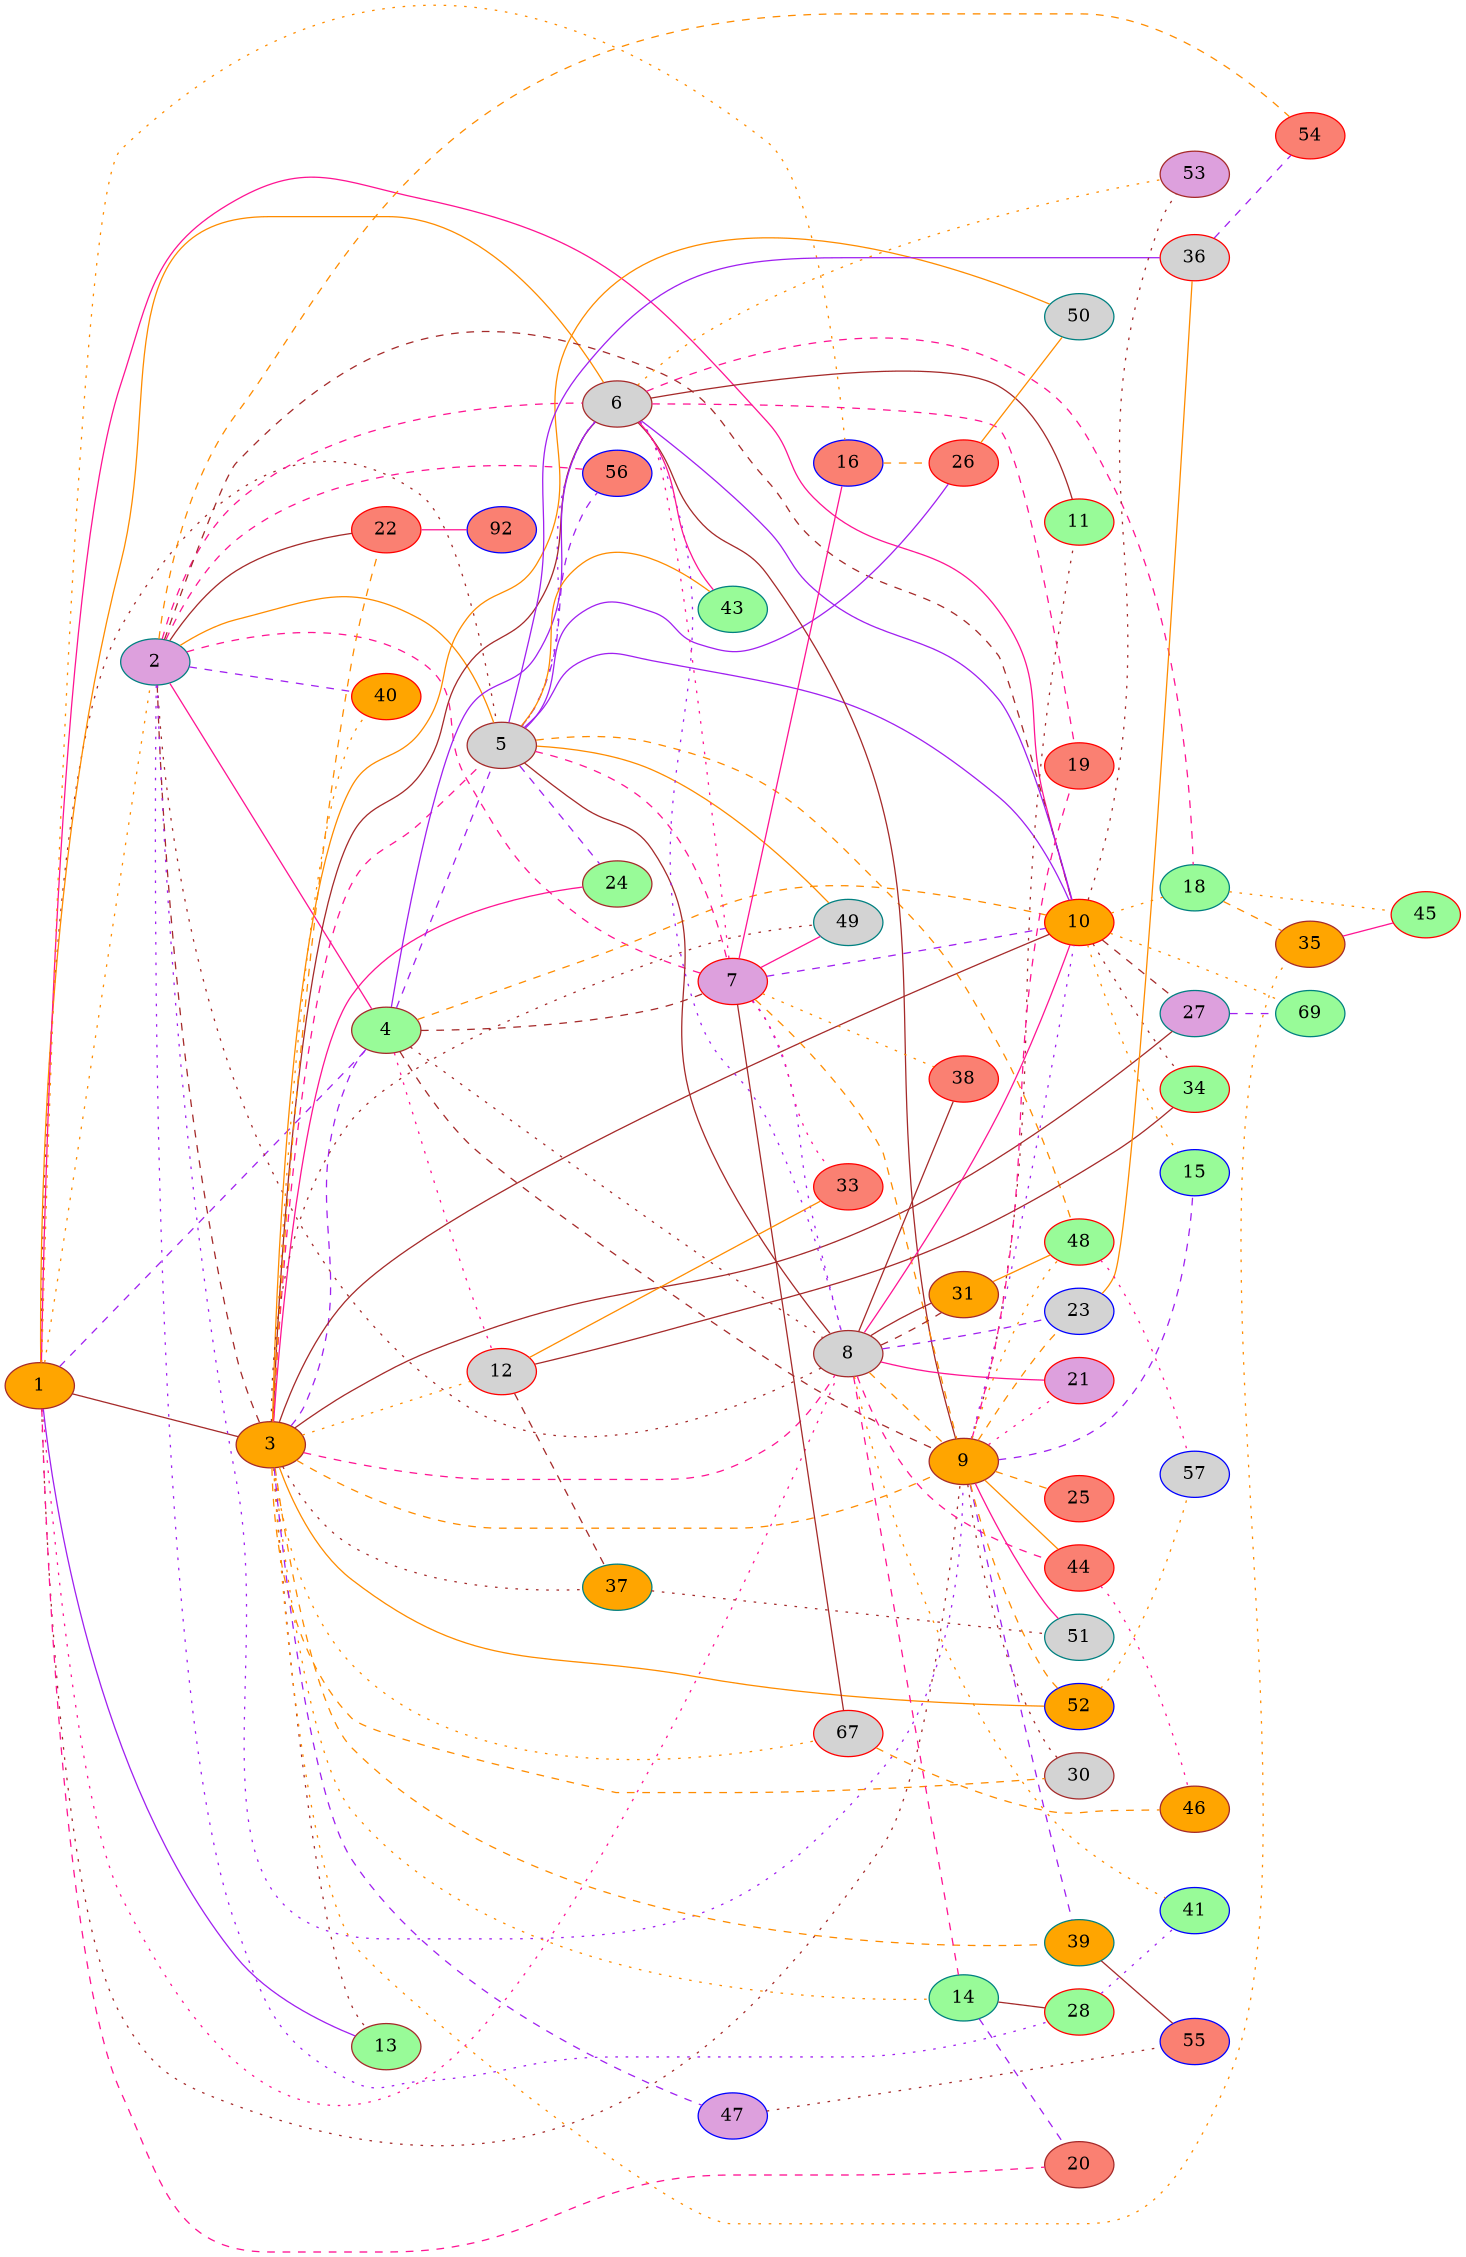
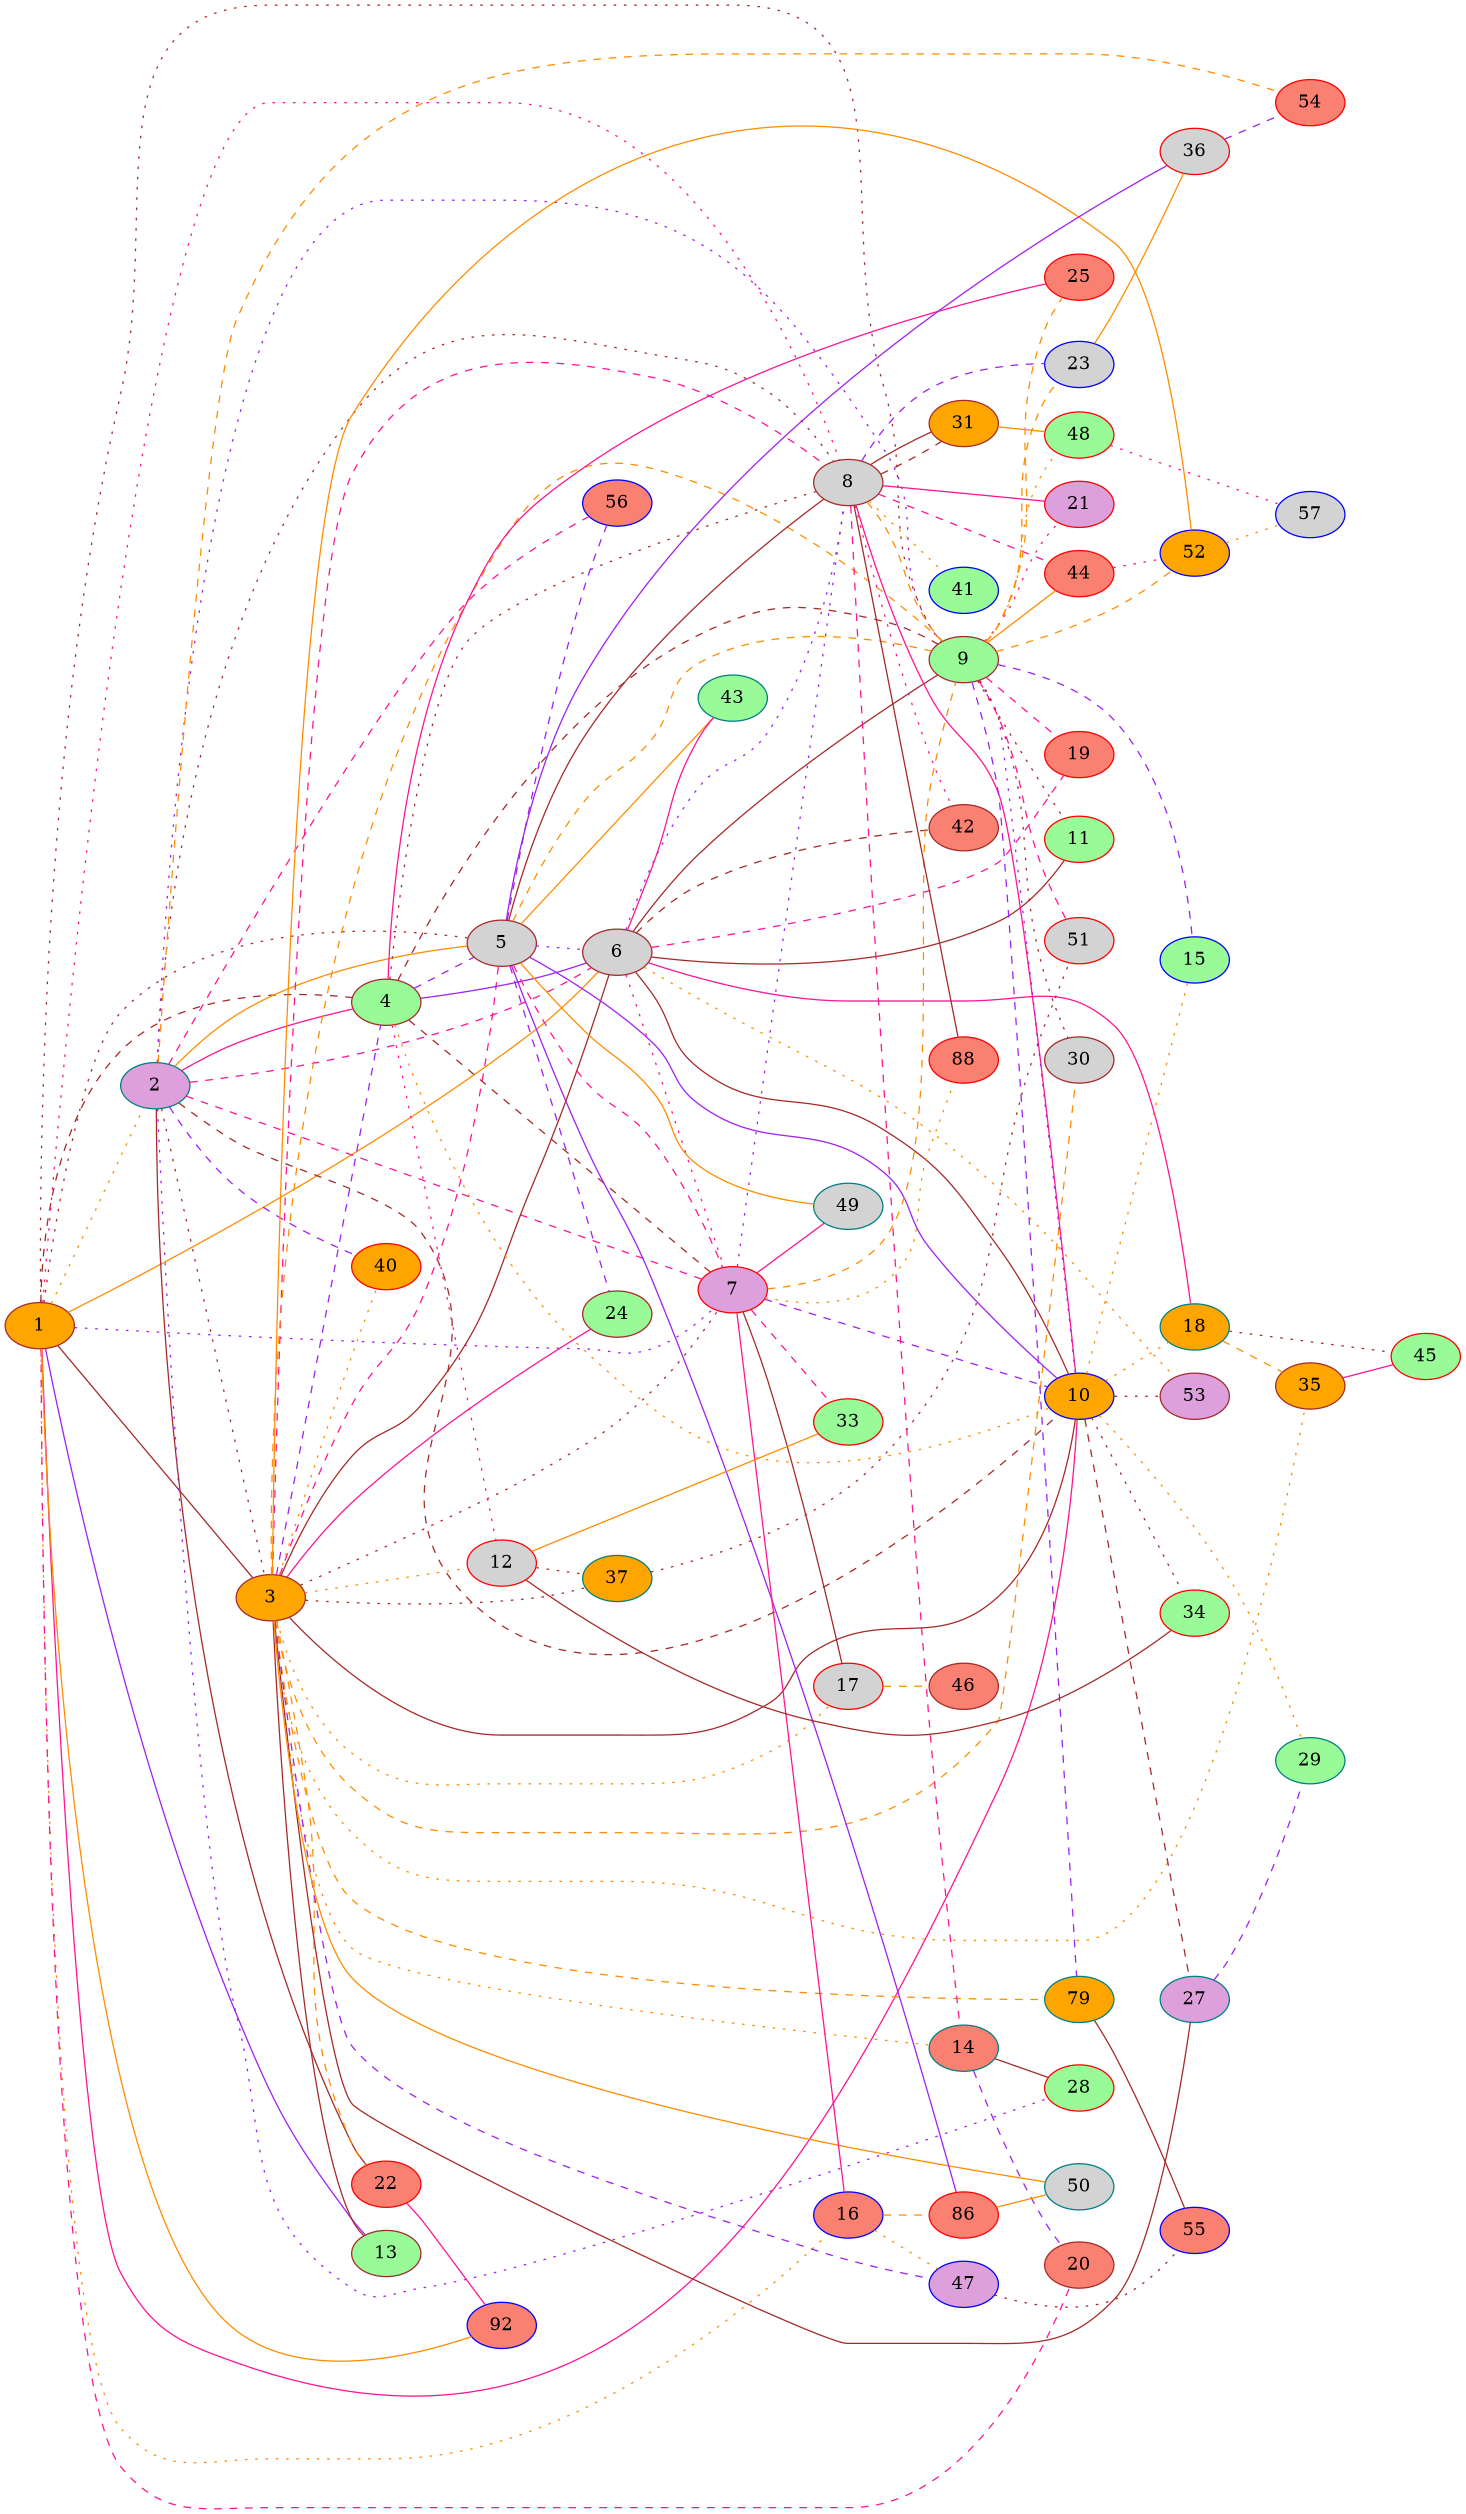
edge "6" -- "18": style dashed -> solid
edge "25" -- "4": added
node "26": label "26" -> "86"
edge "6" -- "10": color purple -> brown
node "42": added
edge "5" -- "48": now "5" -- "9"
node "18": fillcolor palegreen -> orange
edge "10" -- "4": style dashed -> dotted
edge "18" -- "45": color darkorange -> brown
node "10": color red -> blue
node "69": label "69" -> "29"
edge "49" -- "3": now "7" -- "3"
node "38": label "38" -> "88"
edge "7" -- "33": style dotted -> dashed
edge "2" -- "3": style dashed -> dotted
node "33": fillcolor salmon -> palegreen
edge "4" -- "1": color purple -> brown
edge "7" -- "1": added
node "9": fillcolor orange -> palegreen
edge "12" -- "37": style dashed -> dotted
edge "9" -- "51": style solid -> dashed
node "51": color teal -> red
edge "44" -- "46": now "44" -- "52"
node "67": label "67" -> "17"
node "46": fillcolor orange -> salmon
edge "3" -- "13": style dotted -> solid
node "39": label "39" -> "79"
edge "41" -- "28": removed
edge "1" -- "92": added
node "14": fillcolor palegreen -> salmon
edge "16" -- "47": added
